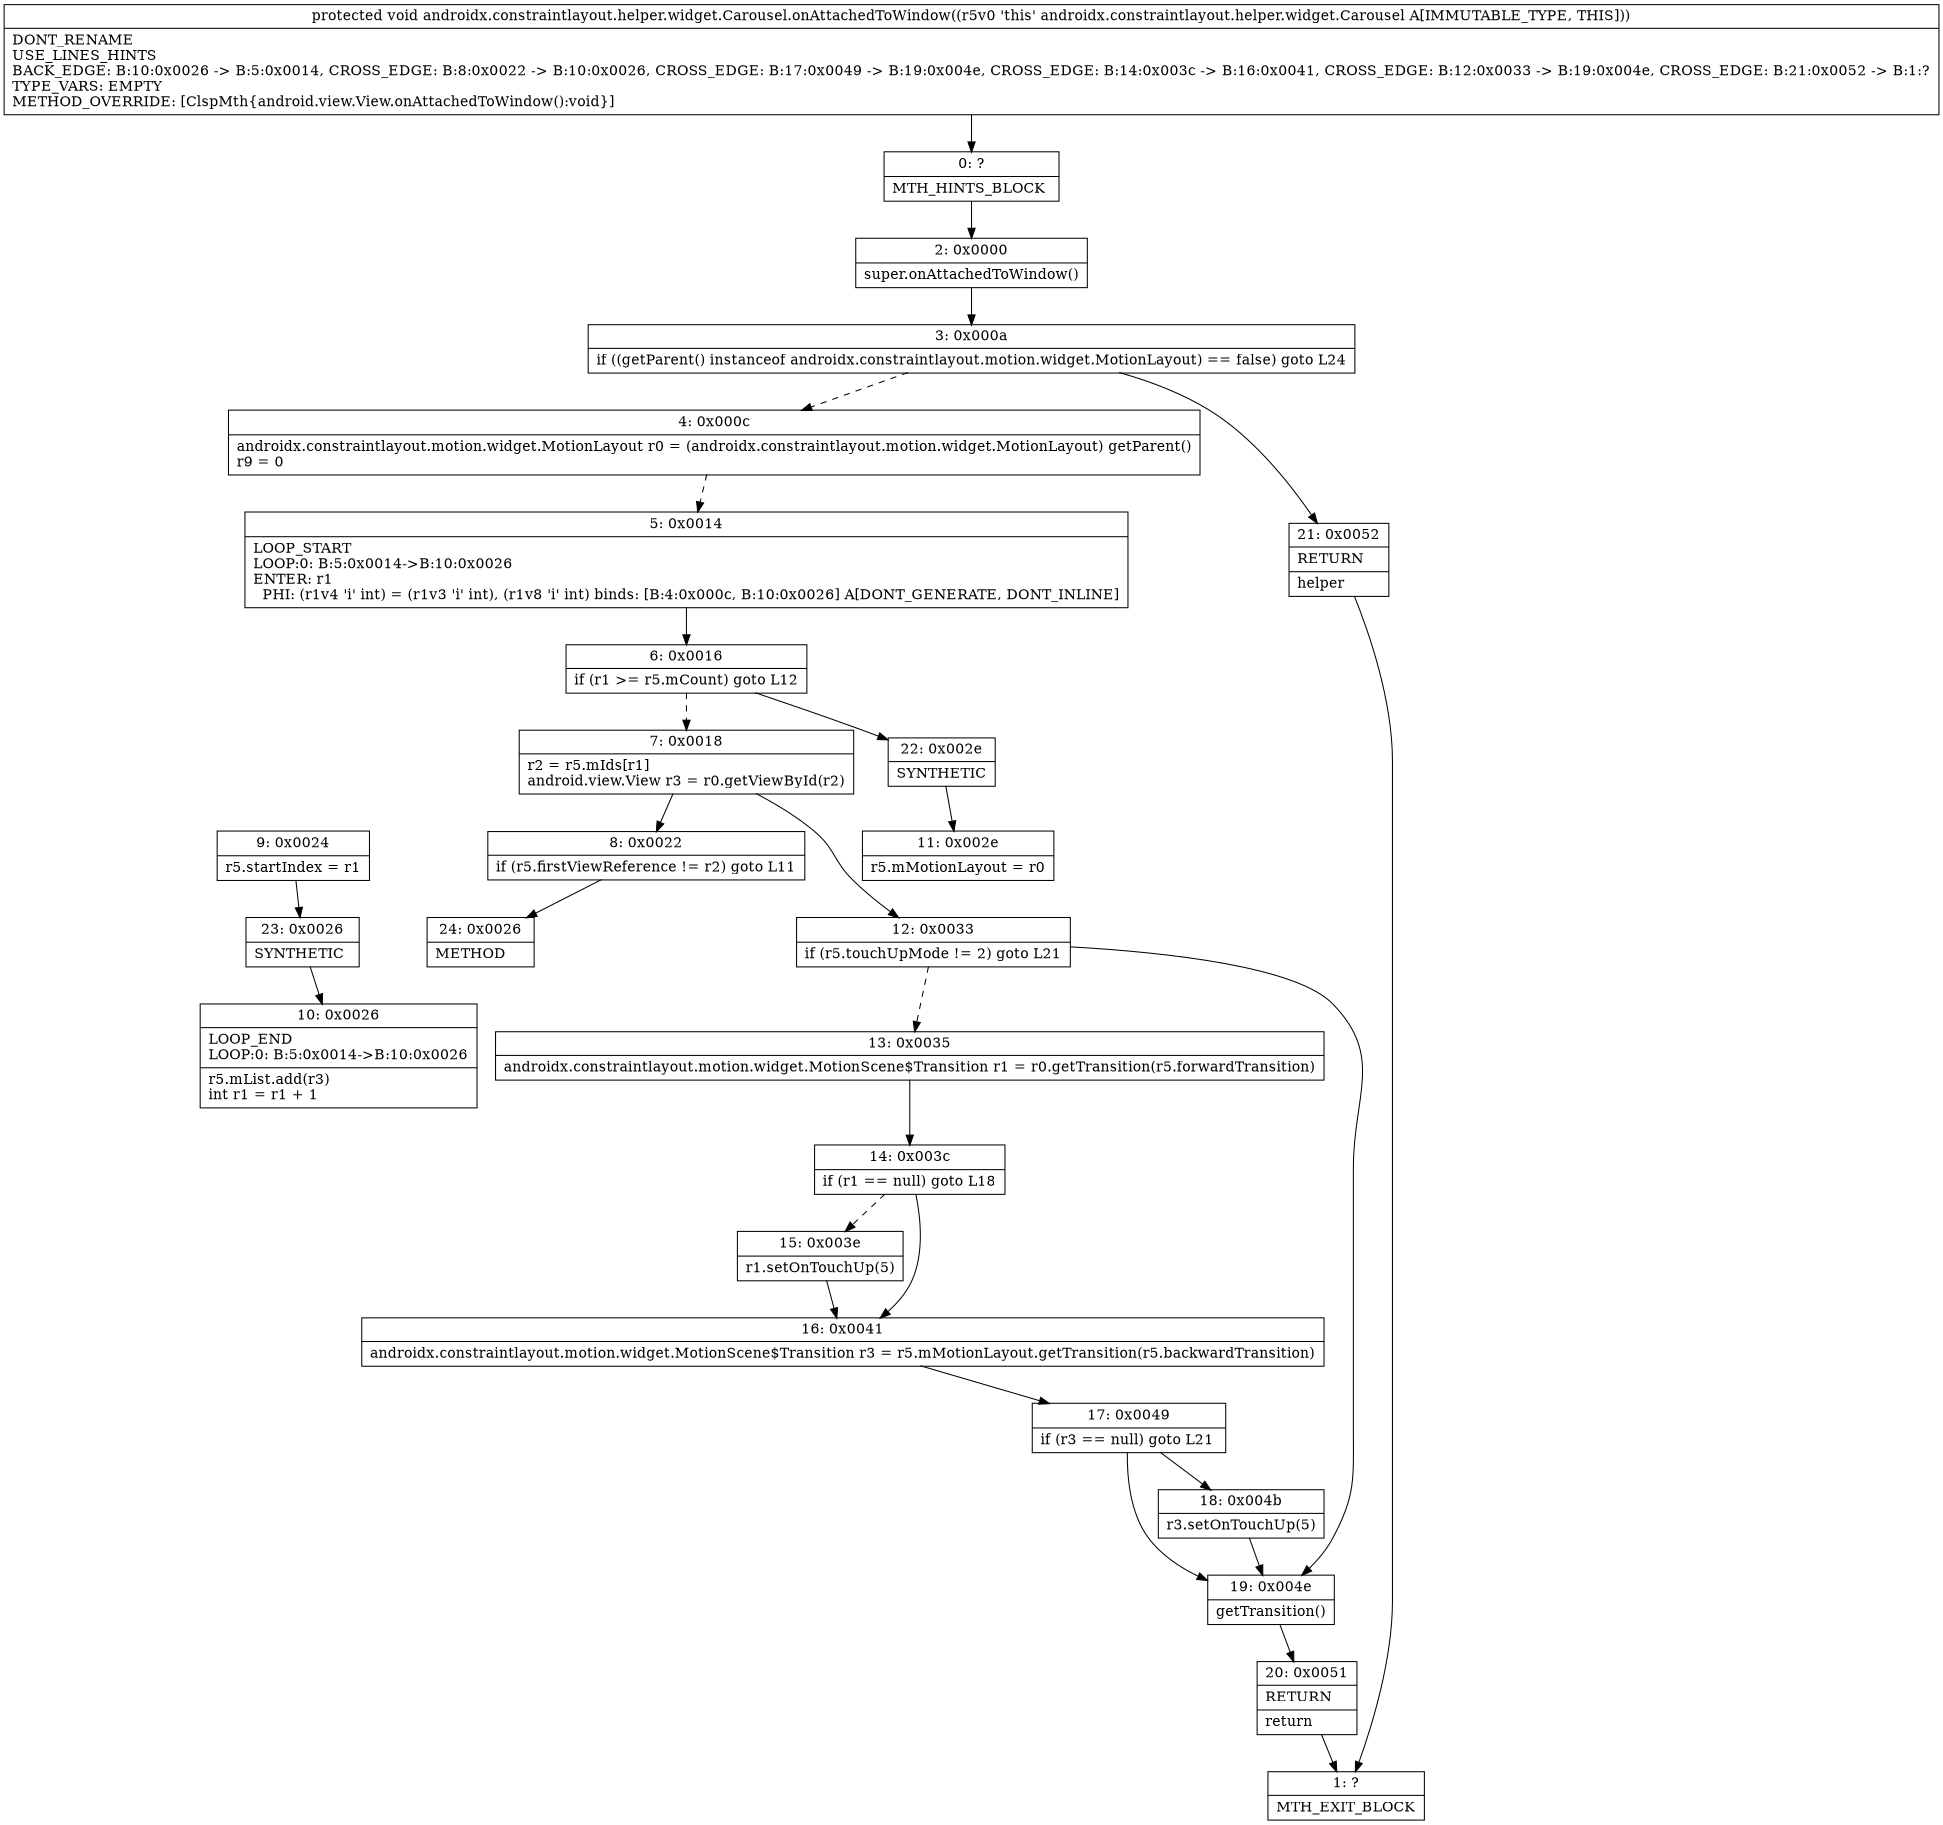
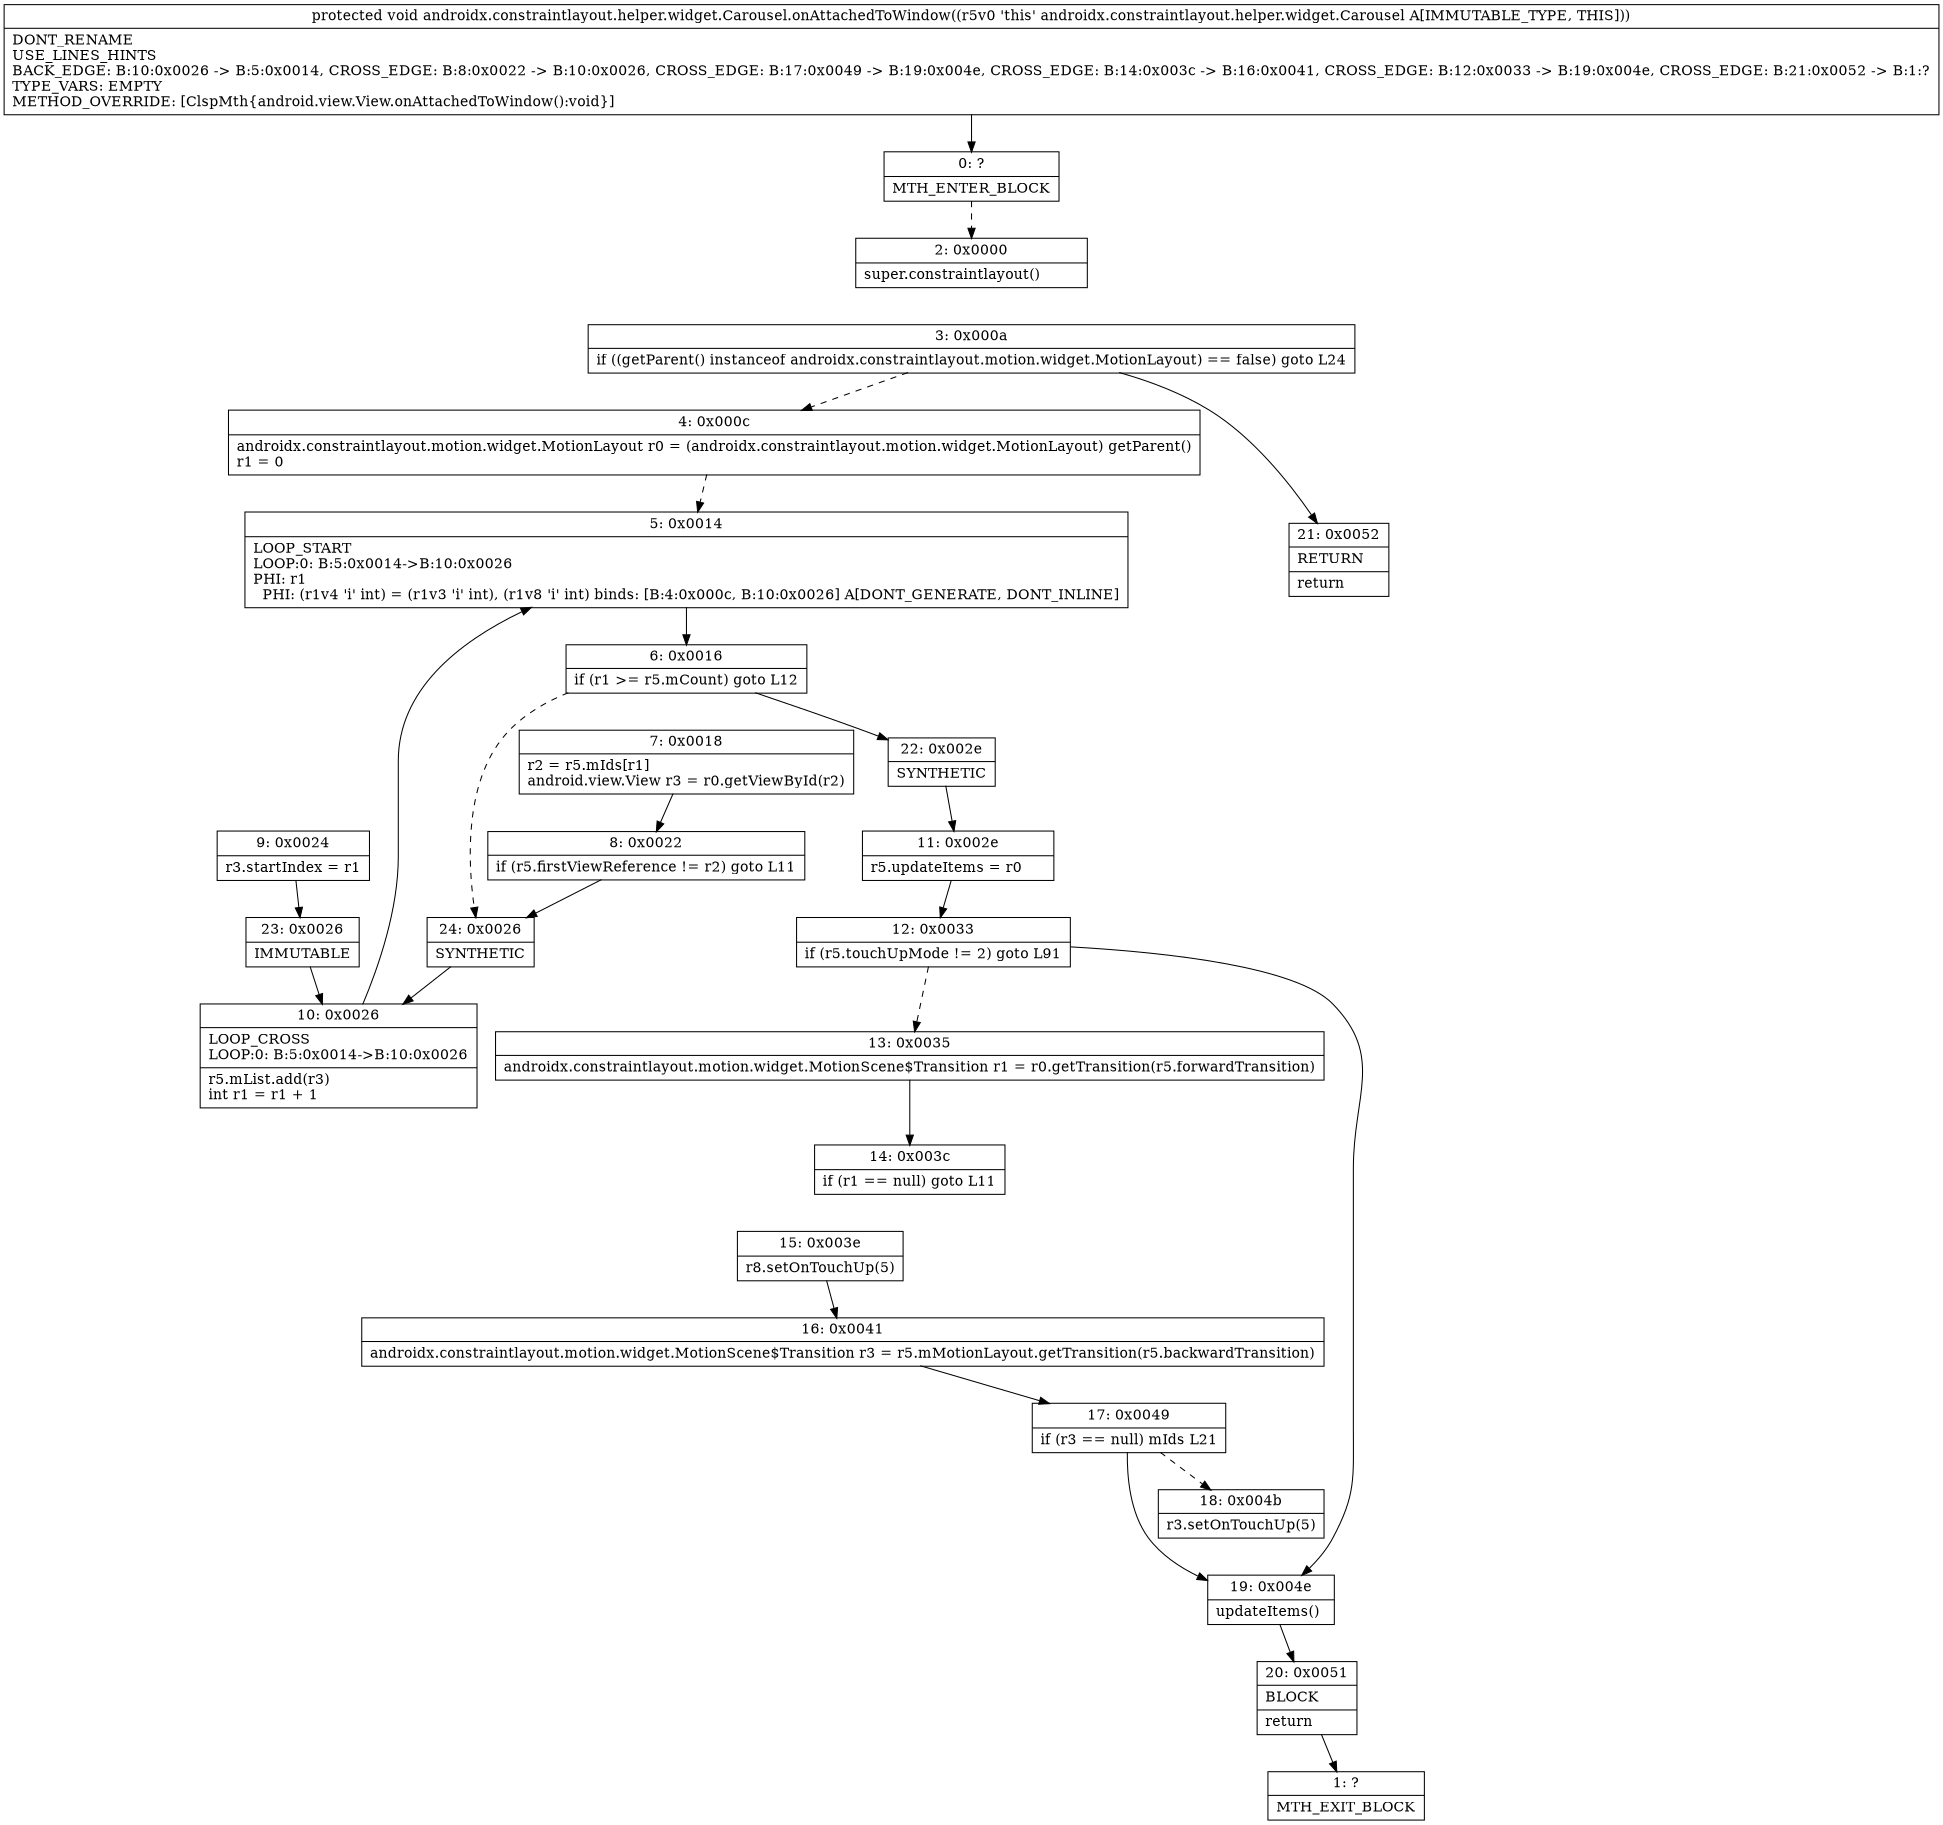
node "0: ?": text "MTH_HINTS_BLOCK" -> "MTH_ENTER_BLOCK"
edge "0: ?" -> "2: 0x0000": style solid -> dashed
node "2: 0x0000": text "super.onAttachedToWindow()" -> "super.constraintlayout()"
edge "2: 0x0000" -> "3: 0x000a": removed
node "4: 0x000c": text "r9 = 0" -> "r1 = 0"
node "5: 0x0014": text "ENTER: r1" -> "PHI: r1"
node "21: 0x0052": text "helper" -> "return"
edge "6: 0x0016" -> "7: 0x0018": now "6: 0x0016" -> "24: 0x0026"
edge "10: 0x0026" -> "5: 0x0014": added
edge "7: 0x0018" -> "12: 0x0033": now "11: 0x002e" -> "12: 0x0033"
node "9: 0x0024": text "r5.startIndex = r1" -> "r3.startIndex = r1"
node "11: 0x002e": text "r5.mMotionLayout = r0" -> "r5.updateItems = r0"
node "23: 0x0026": text "SYNTHETIC" -> "IMMUTABLE"
node "24: 0x0026": text "METHOD" -> "SYNTHETIC"
node "12: 0x0033": text "if (r5.touchUpMode != 2) goto L21" -> "if (r5.touchUpMode != 2) goto L91"
edge "24: 0x0026" -> "10: 0x0026": added
node "10: 0x0026": text "LOOP_END" -> "LOOP_CROSS"
edge "21: 0x0052" -> "1: ?": removed
node "14: 0x003c": text "if (r1 == null) goto L18" -> "if (r1 == null) goto L11"
edge "14: 0x003c" -> "15: 0x003e": removed
edge "14: 0x003c" -> "16: 0x0041": removed
node "15: 0x003e": text "r1.setOnTouchUp(5)" -> "r8.setOnTouchUp(5)"
node "17: 0x0049": text "if (r3 == null) goto L21" -> "if (r3 == null) mIds L21"
edge "17: 0x0049" -> "18: 0x004b": style solid -> dashed
edge "18: 0x004b" -> "19: 0x004e": removed
node "19: 0x004e": text "getTransition()" -> "updateItems()"
node "20: 0x0051": text "RETURN" -> "BLOCK"
